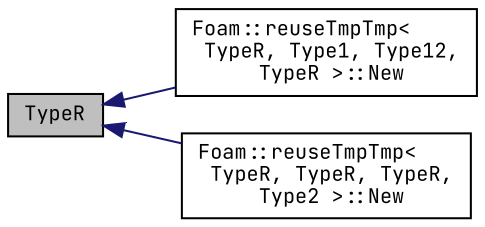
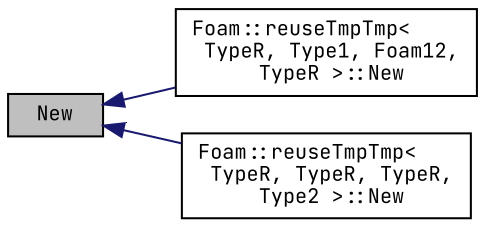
node "Foam::reuseTmpTmp< TypeR, Type1, Type12, TypeR >::New": label "Foam::reuseTmpTmp< TypeR, Type1, Type12, TypeR >::New" -> "Foam::reuseTmpTmp< TypeR, Type1, Foam12, TypeR >::New"
node "TypeR": label "TypeR" -> "New"
